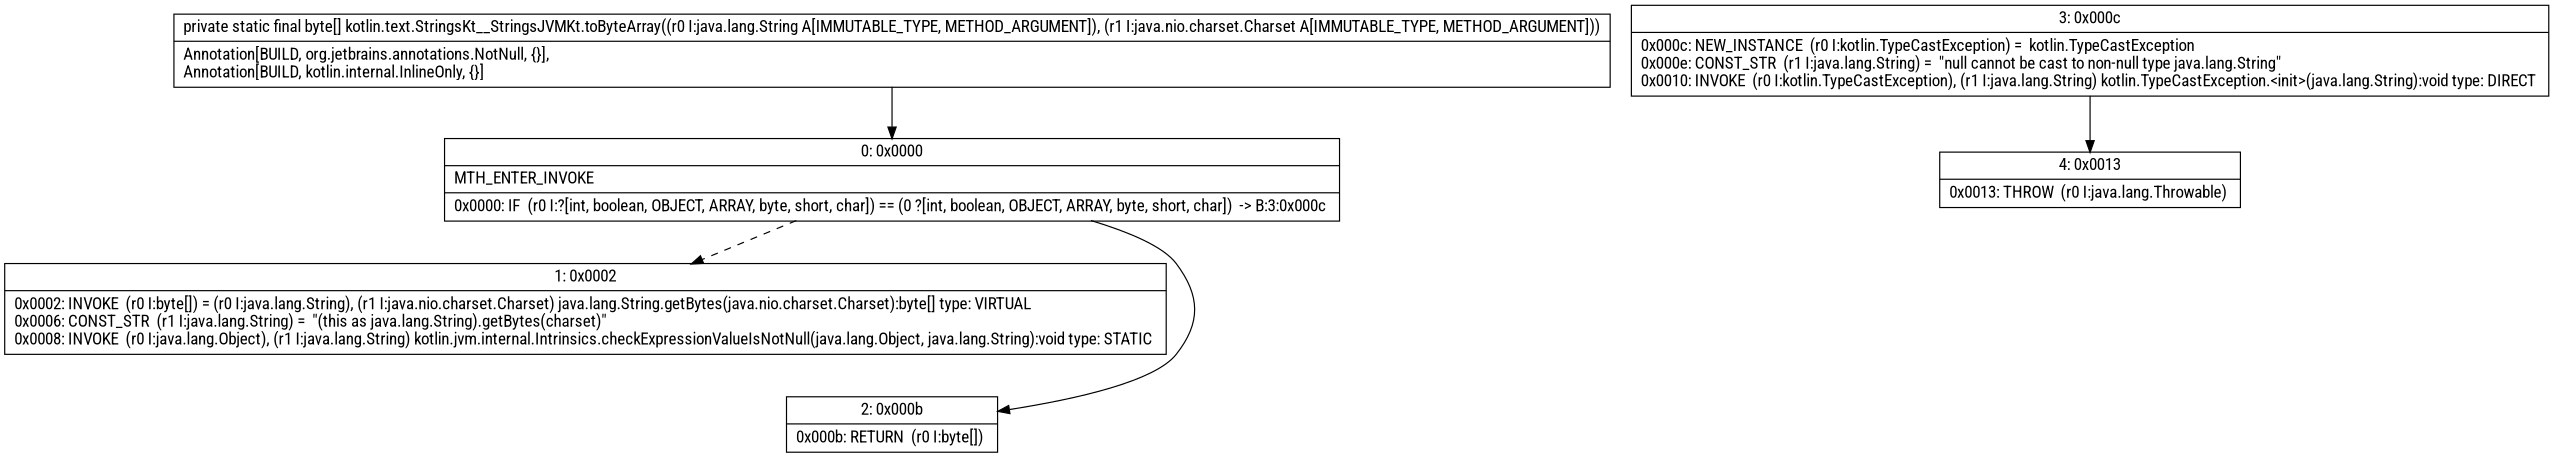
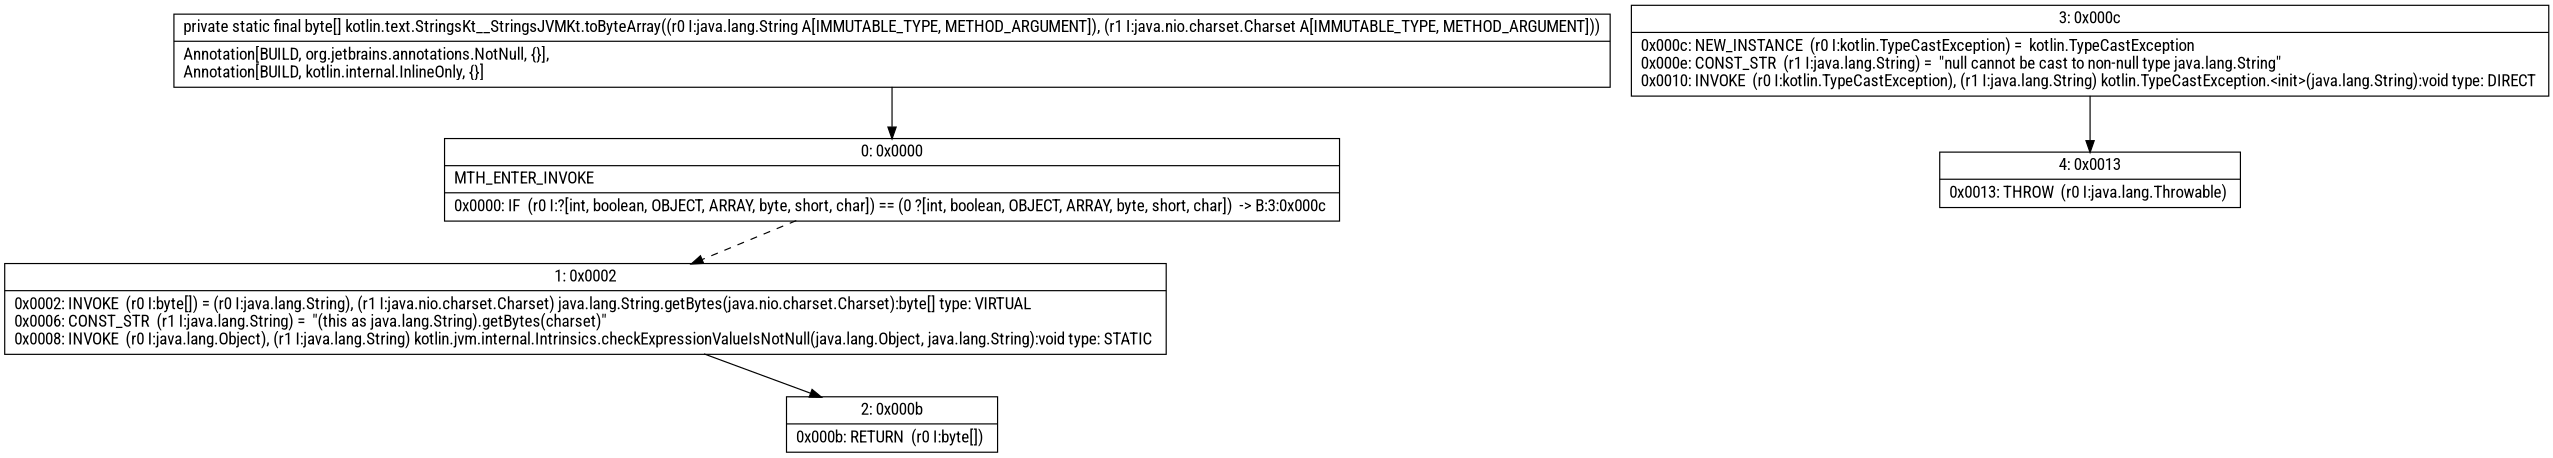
edge "0: 0x0000" -> "2: 0x000b": now "1: 0x0002" -> "2: 0x000b"
